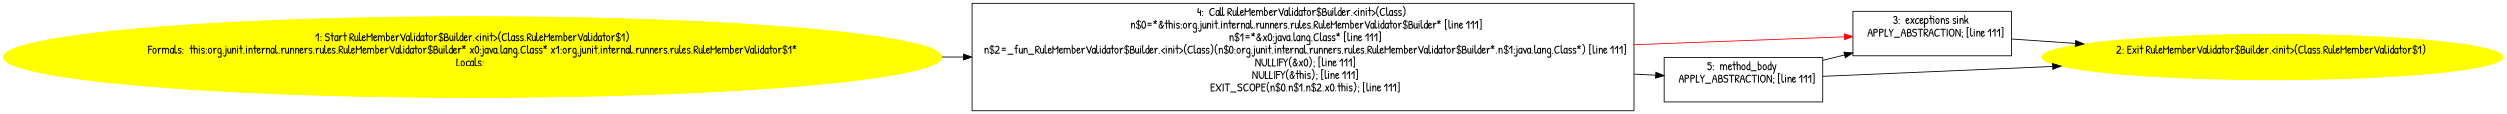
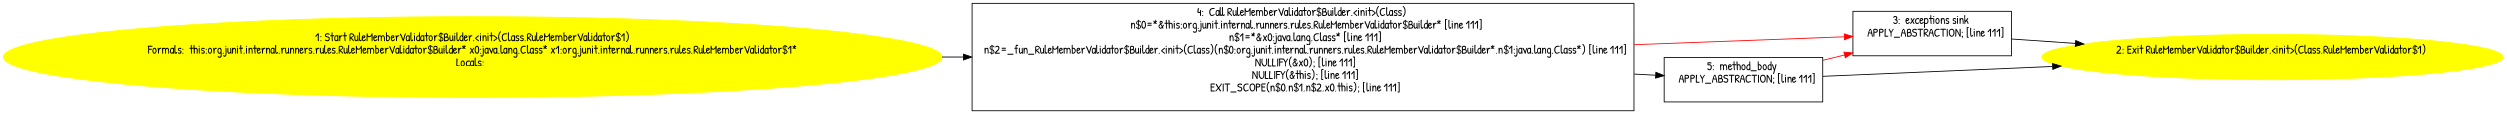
edge "5:  method_body APPLY_ABSTRACTION; [line 111]" -> "3:  exceptions sink APPLY_ABSTRACTION; [line 111]": color black -> red
